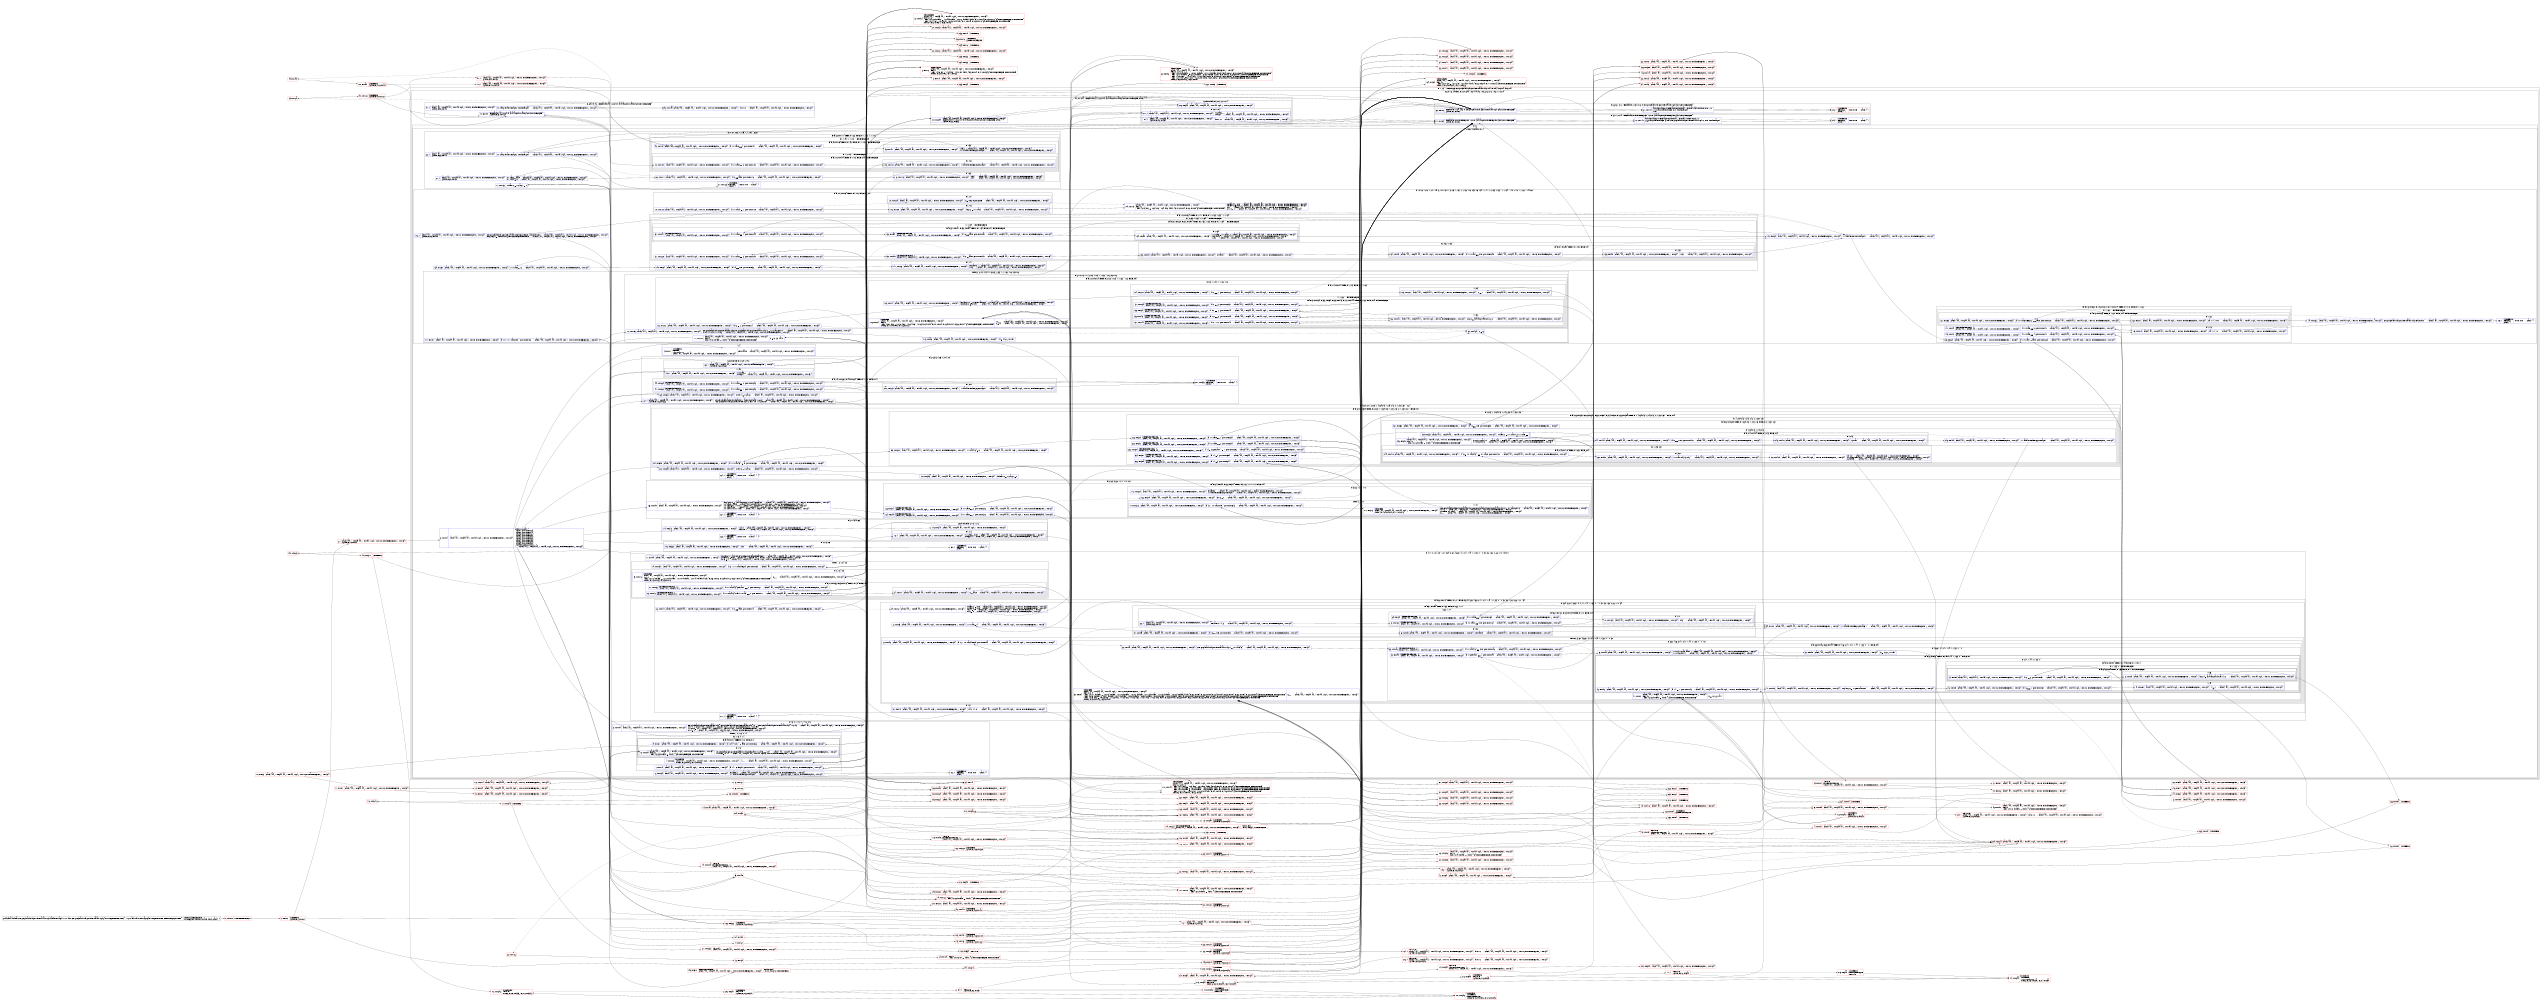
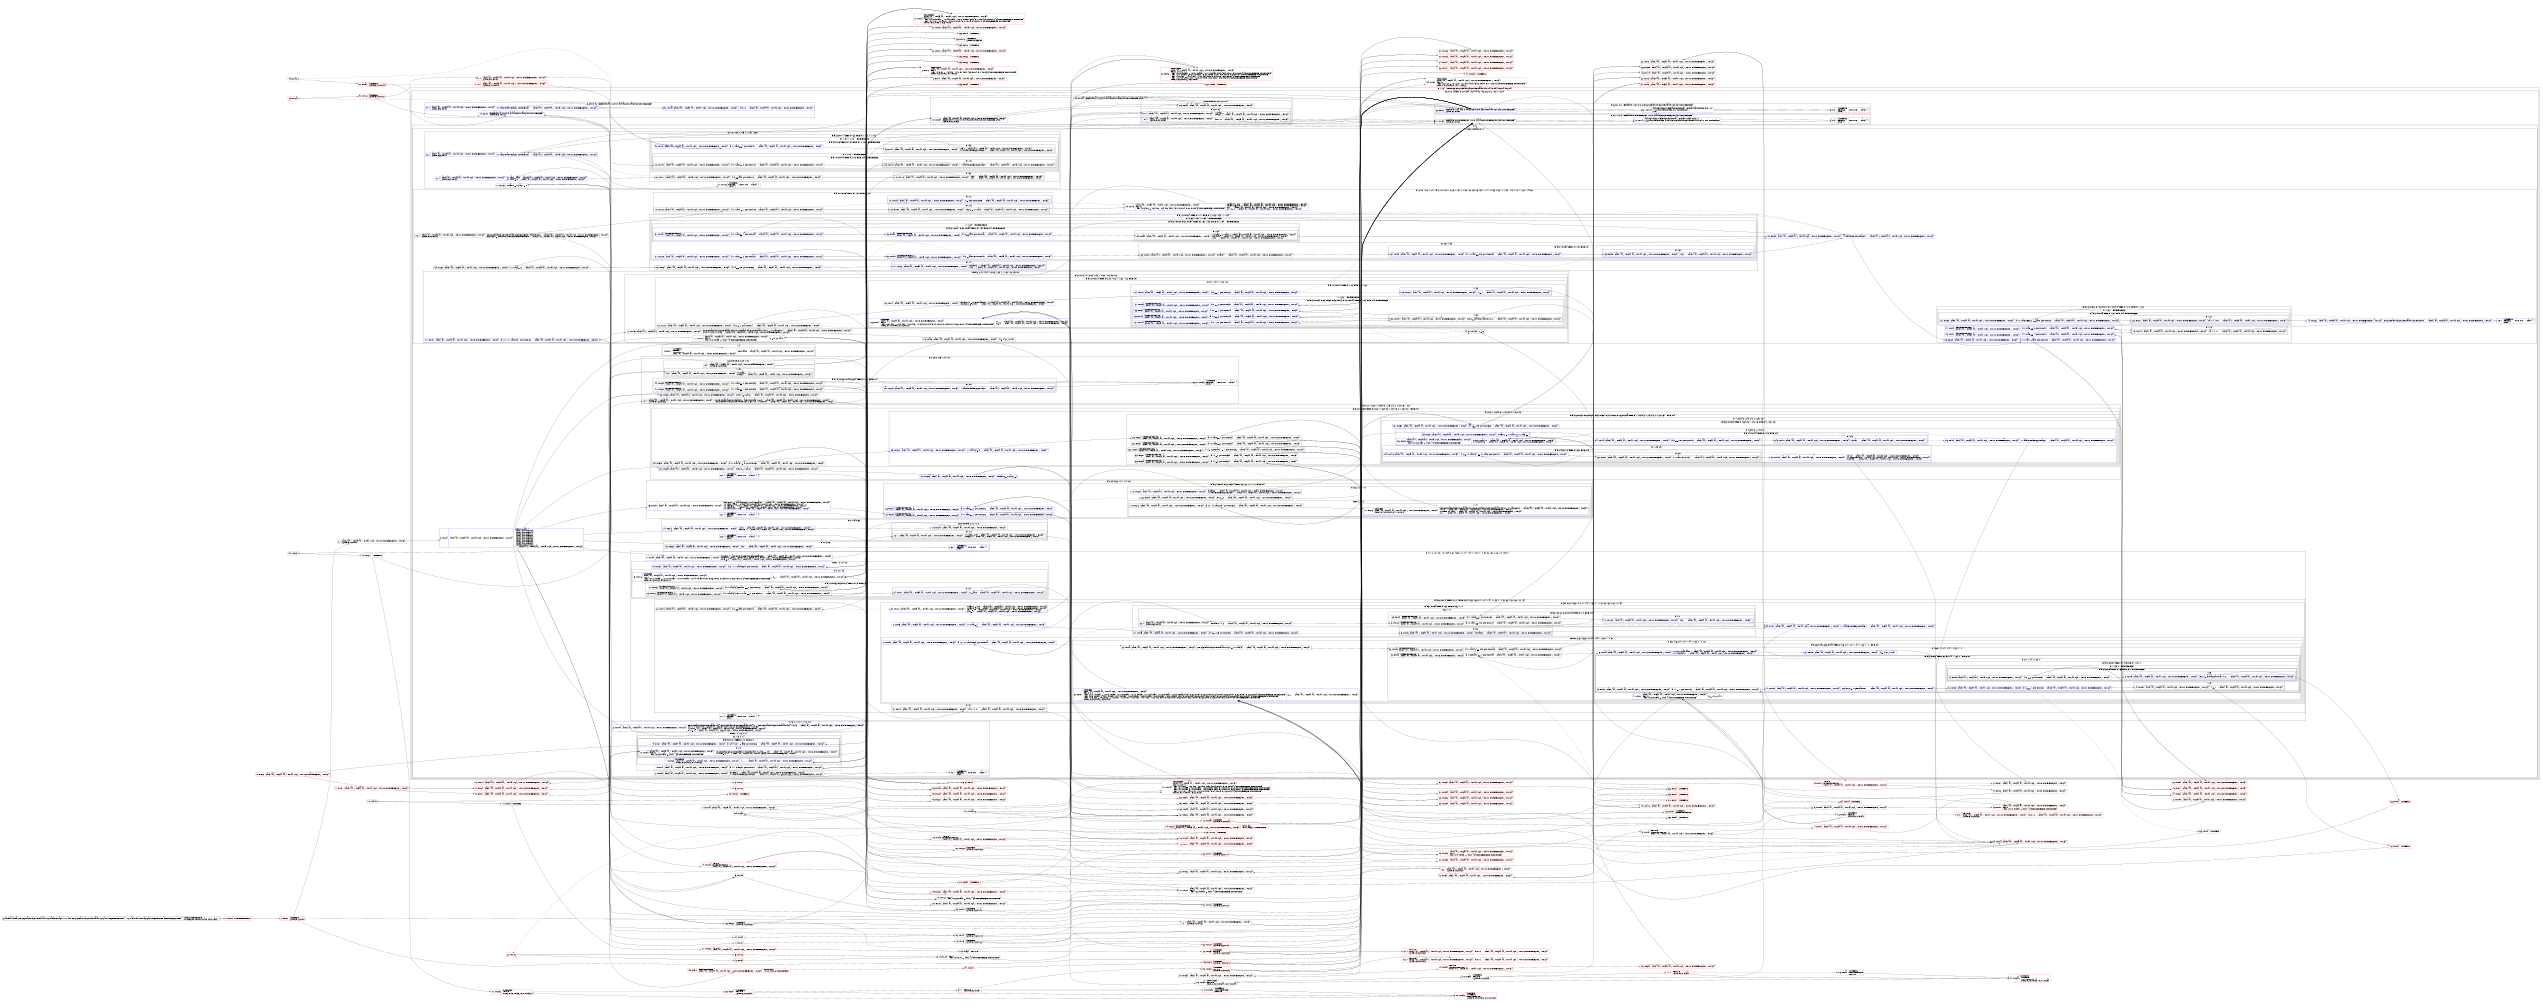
node "63: 0x0128": added
